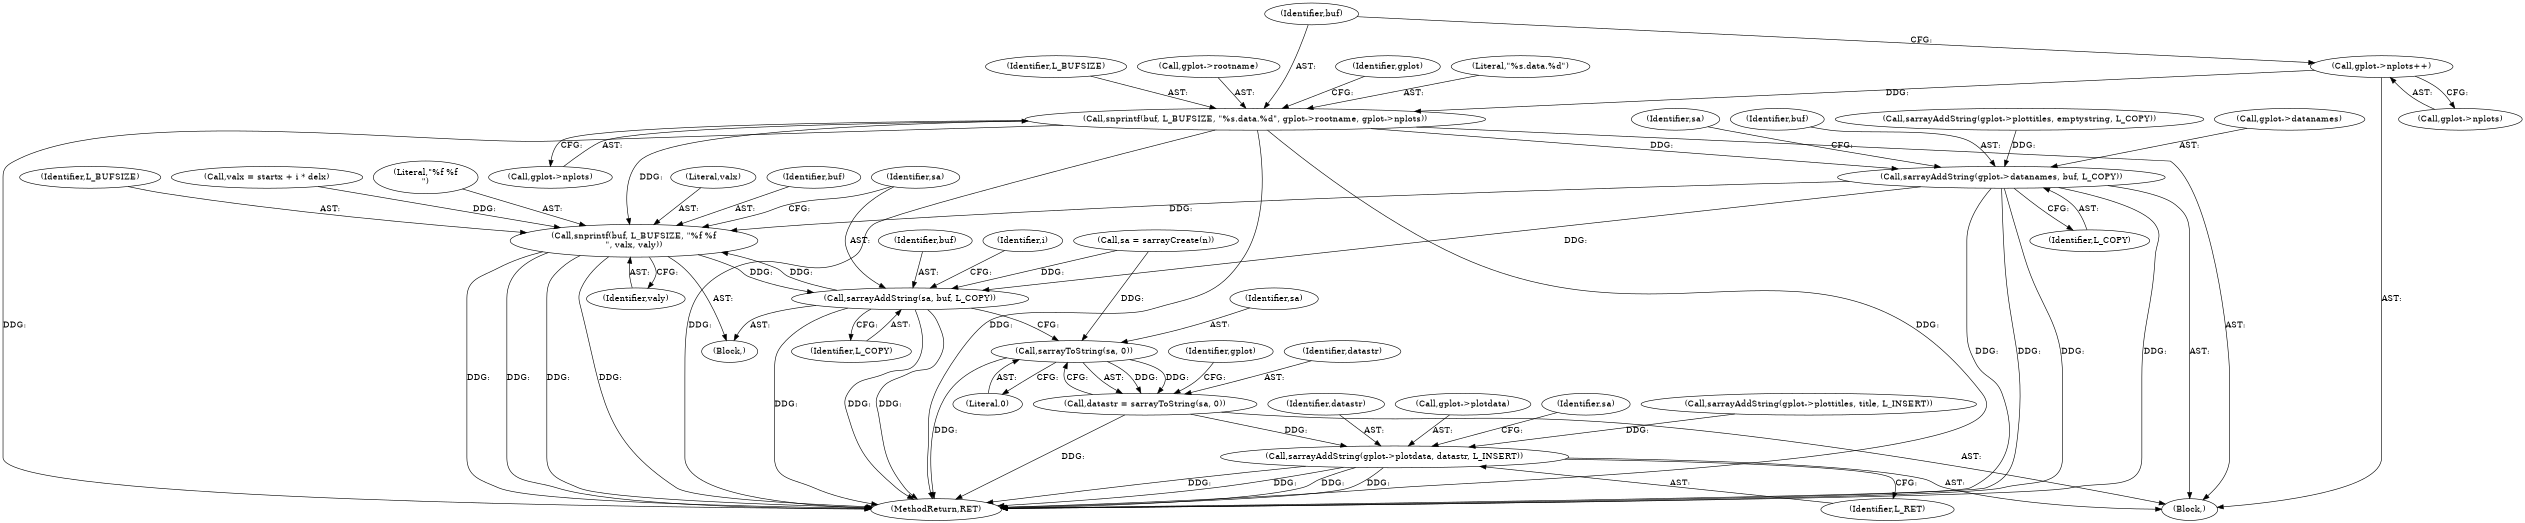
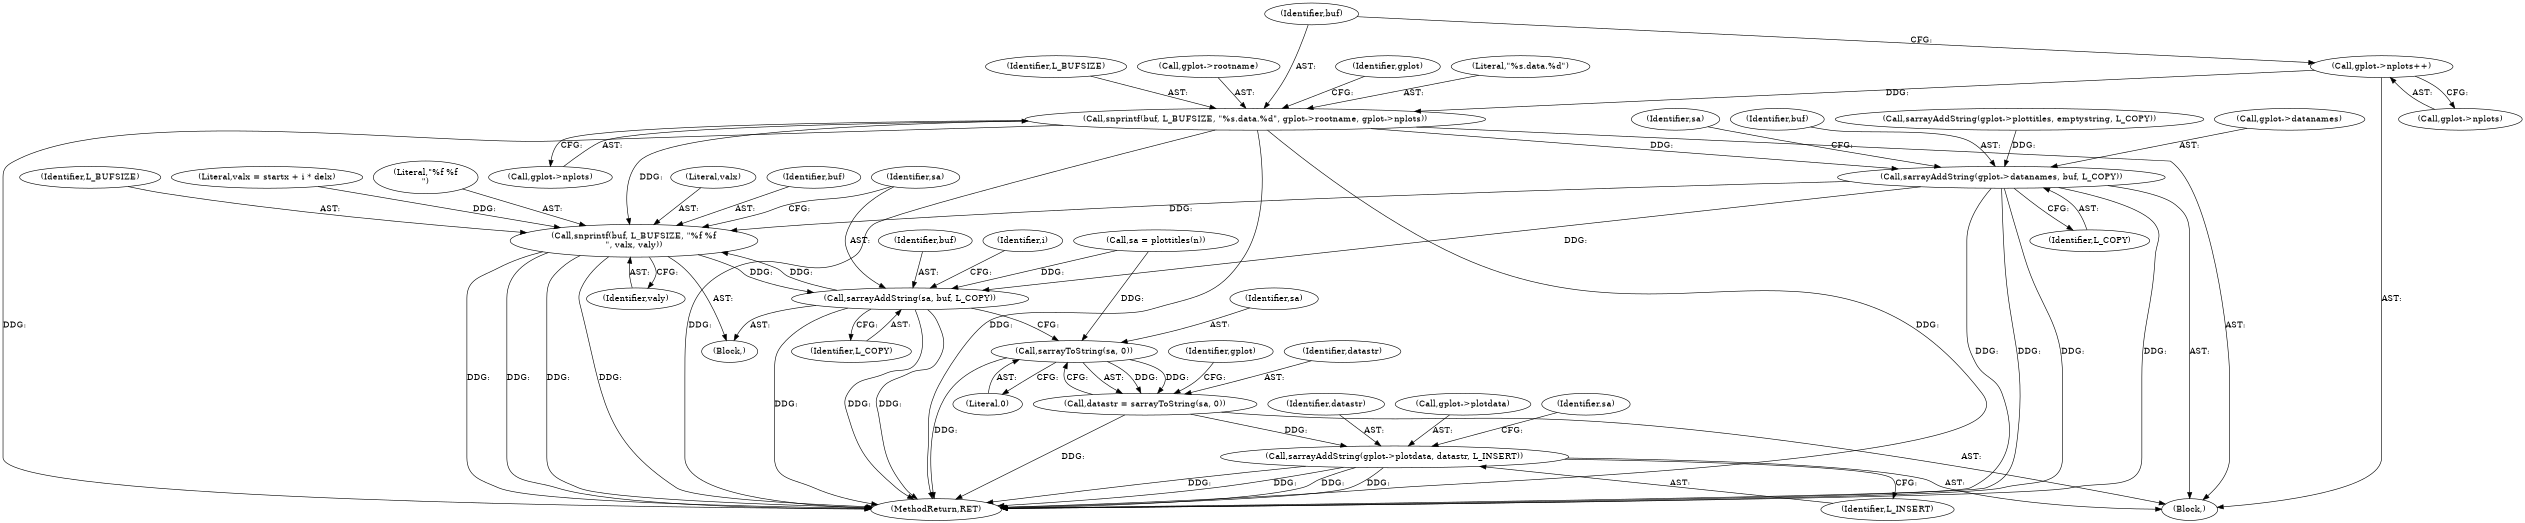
node "(Call,valx = startx + i * delx)": label "(Call,valx = startx + i * delx)" -> "(Literal,valx = startx + i * delx)"
node "(Call,sa = sarrayCreate(n))": label "(Call,sa = sarrayCreate(n))" -> "(Call,sa = plottitles(n))"
node "(Call,sarrayAddString(gplot->plottitles, title, L_INSERT))": removed
node "(Identifier,L_RET)": label "(Identifier,L_RET)" -> "(Identifier,L_INSERT)"
